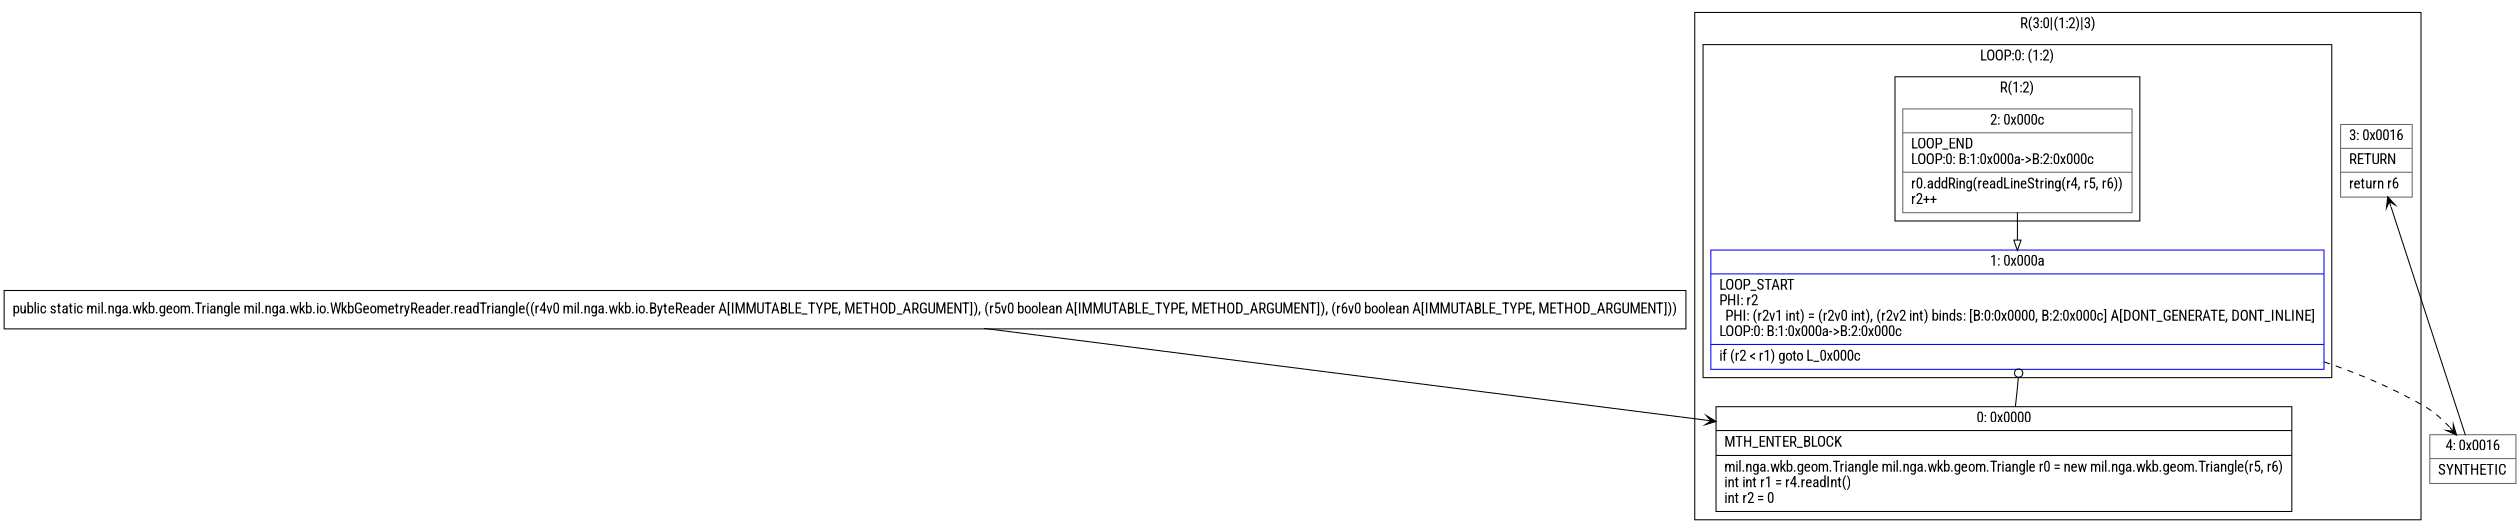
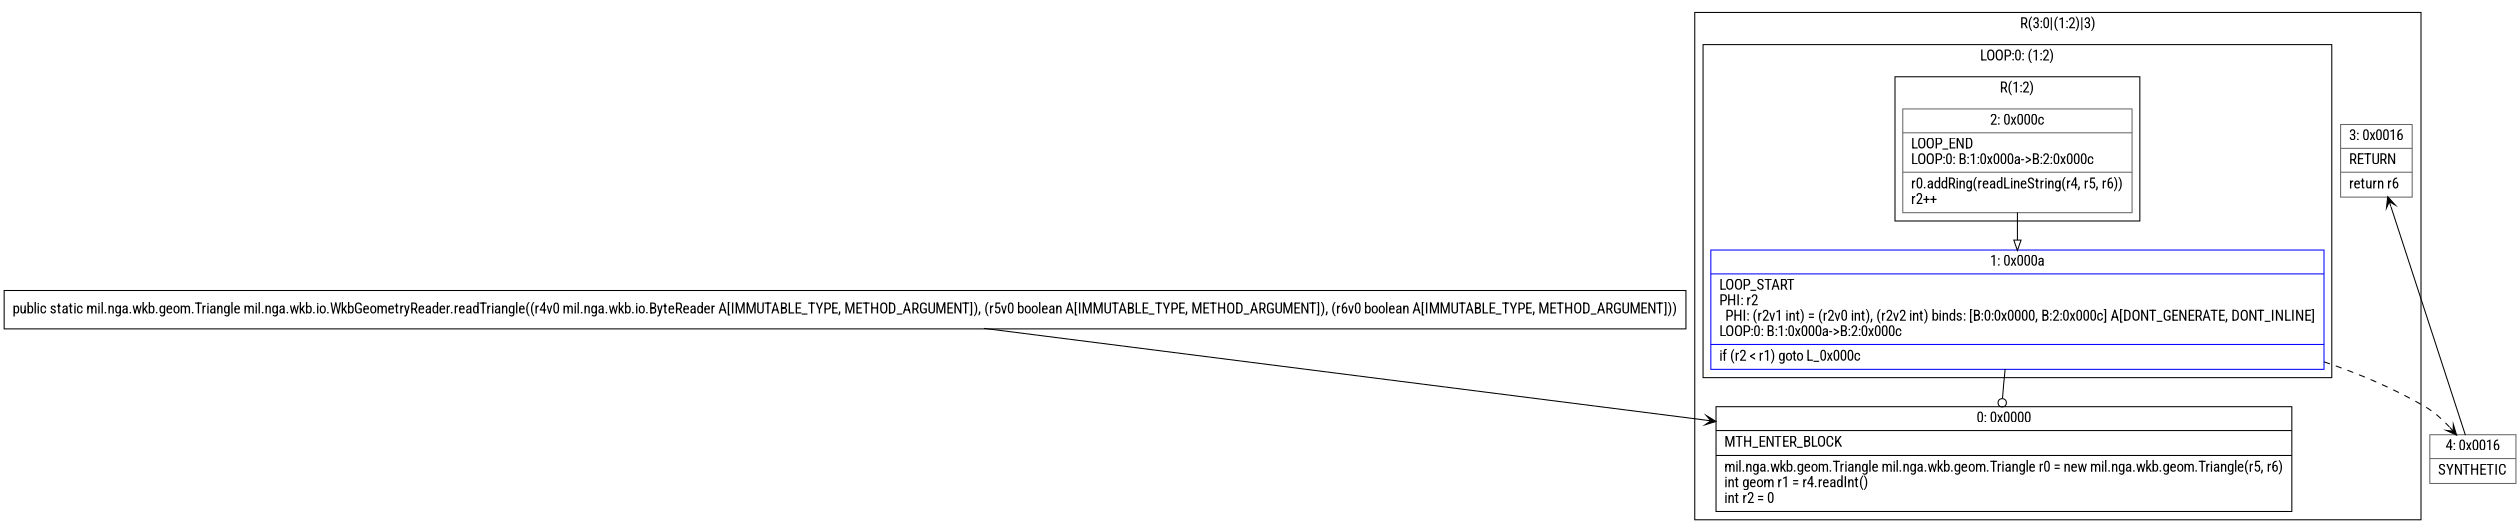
edge "0: 0x0000" -> "1: 0x000a": reversed
node "0: 0x0000": text "int int r1 = r4.readInt()" -> "int geom r1 = r4.readInt()"
